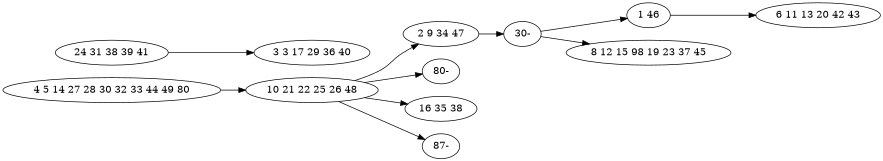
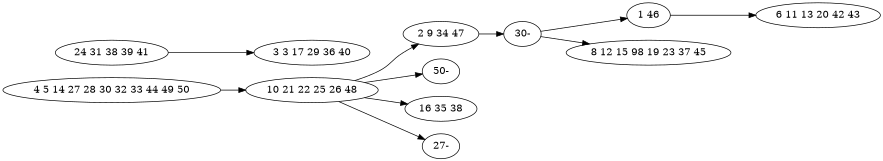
node "80-": label "80-" -> "50-"
node "4 5 14 27 28 30 32 33 44 49 80": label "4 5 14 27 28 30 32 33 44 49 80" -> "4 5 14 27 28 30 32 33 44 49 50"
node "87-": label "87-" -> "27-"
